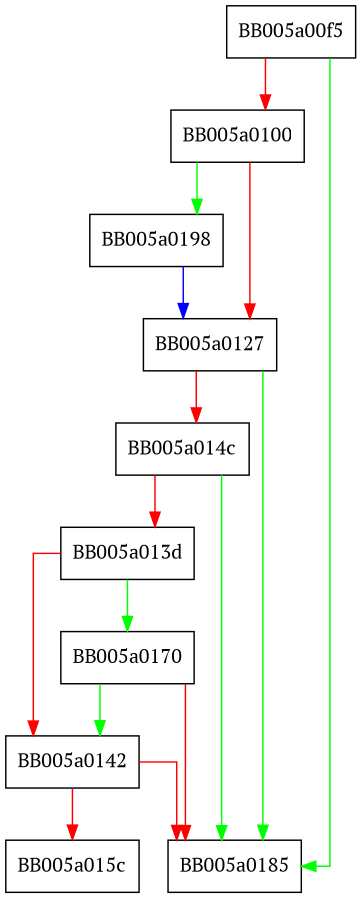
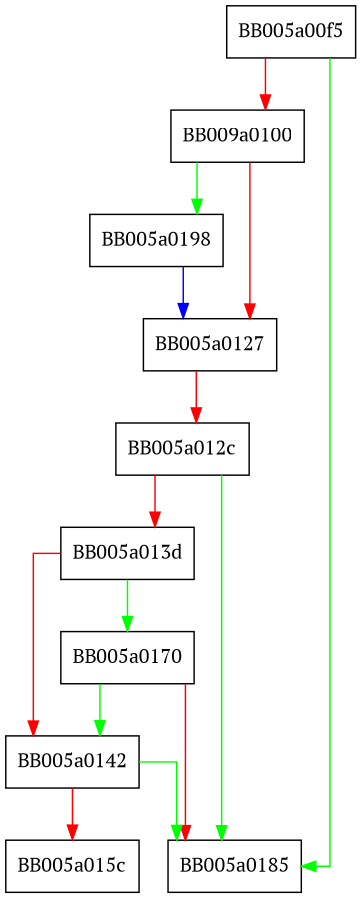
node "BB005a0100": label "BB005a0100" -> "BB009a0100"
node "BB005a014c": label "BB005a014c" -> "BB005a012c"
edge "BB005a0127" -> "BB005a0185": removed
edge "BB005a0142" -> "BB005a0185": color red -> green
